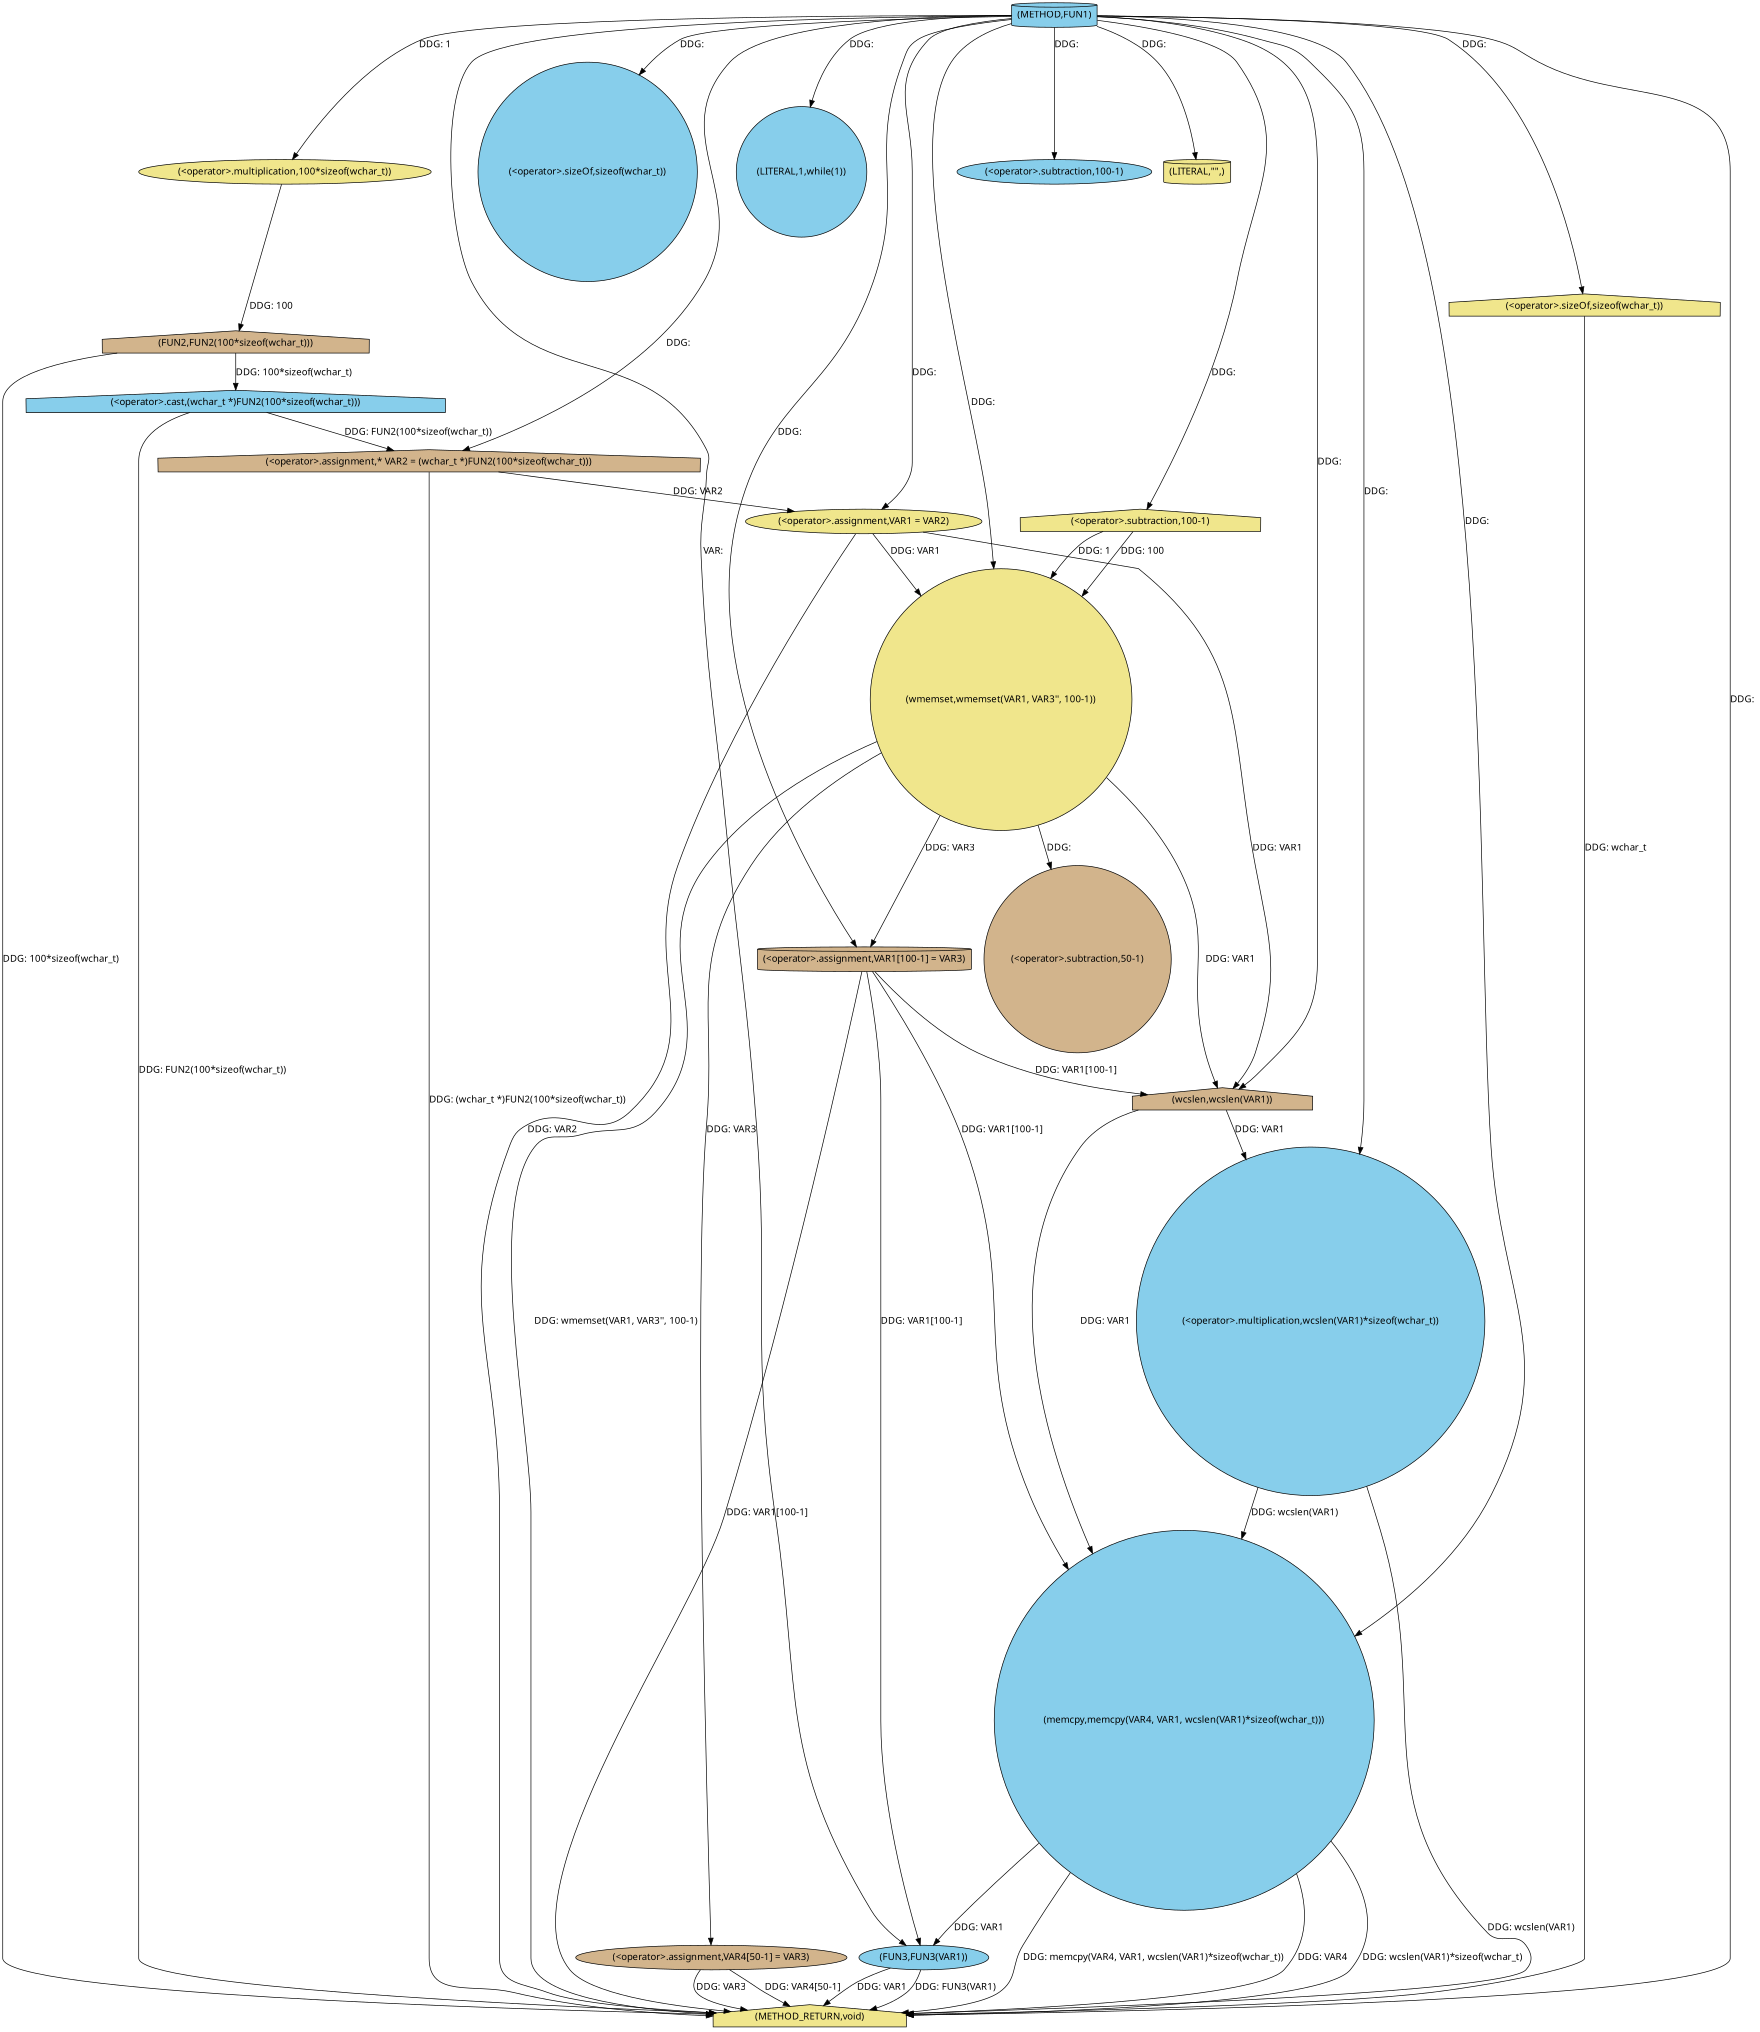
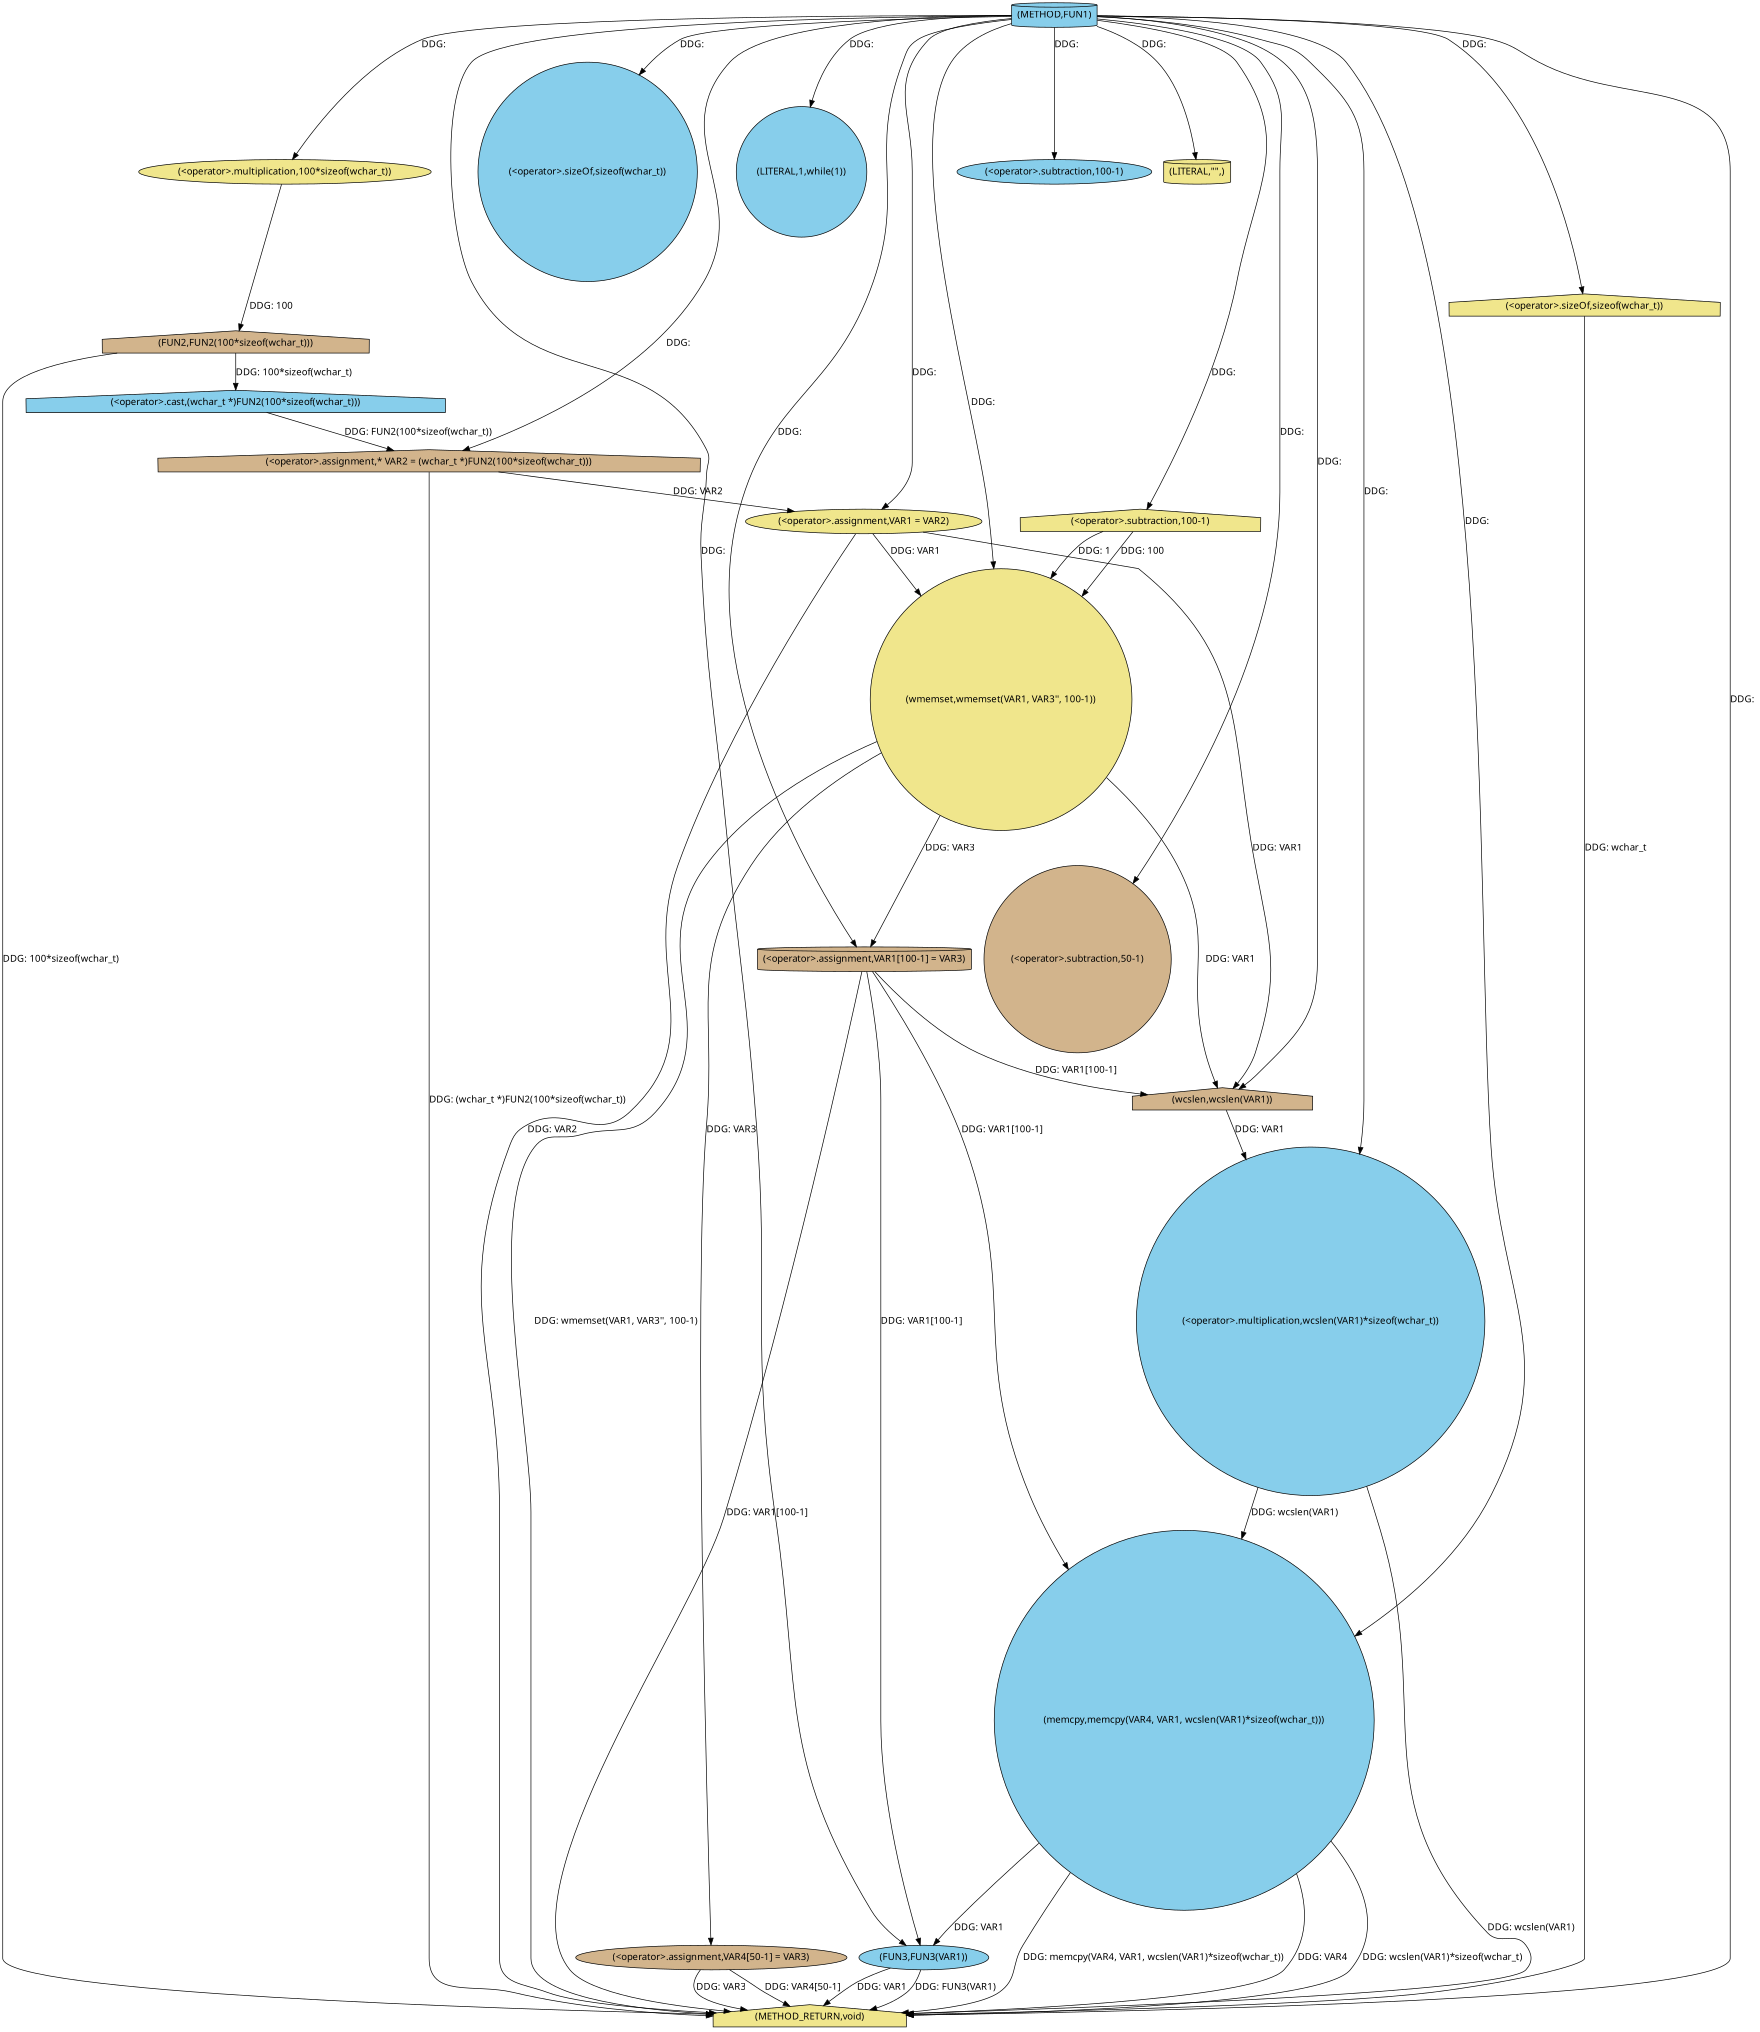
edge "(METHOD,FUN1)" -> "(<operator>.multiplication,100*sizeof(wchar_t))": label "DDG: 1" -> "DDG: "
edge "(METHOD,FUN1)" -> "(FUN3,FUN3(VAR1))": label "VAR: " -> "DDG: "
edge "(wmemset,wmemset(VAR1, VAR3'', 100-1))" -> "(<operator>.subtraction,50-1)": now "(METHOD,FUN1)" -> "(<operator>.subtraction,50-1)"
edge "(wcslen,wcslen(VAR1))" -> "(memcpy,memcpy(VAR4, VAR1, wcslen(VAR1)*sizeof(wchar_t)))": removed, label "DDG: VAR1"
edge "(<operator>.cast,(wchar_t *)FUN2(100*sizeof(wchar_t)))" -> "(METHOD_RETURN,void)": removed, label "DDG: FUN2(100*sizeof(wchar_t))"
